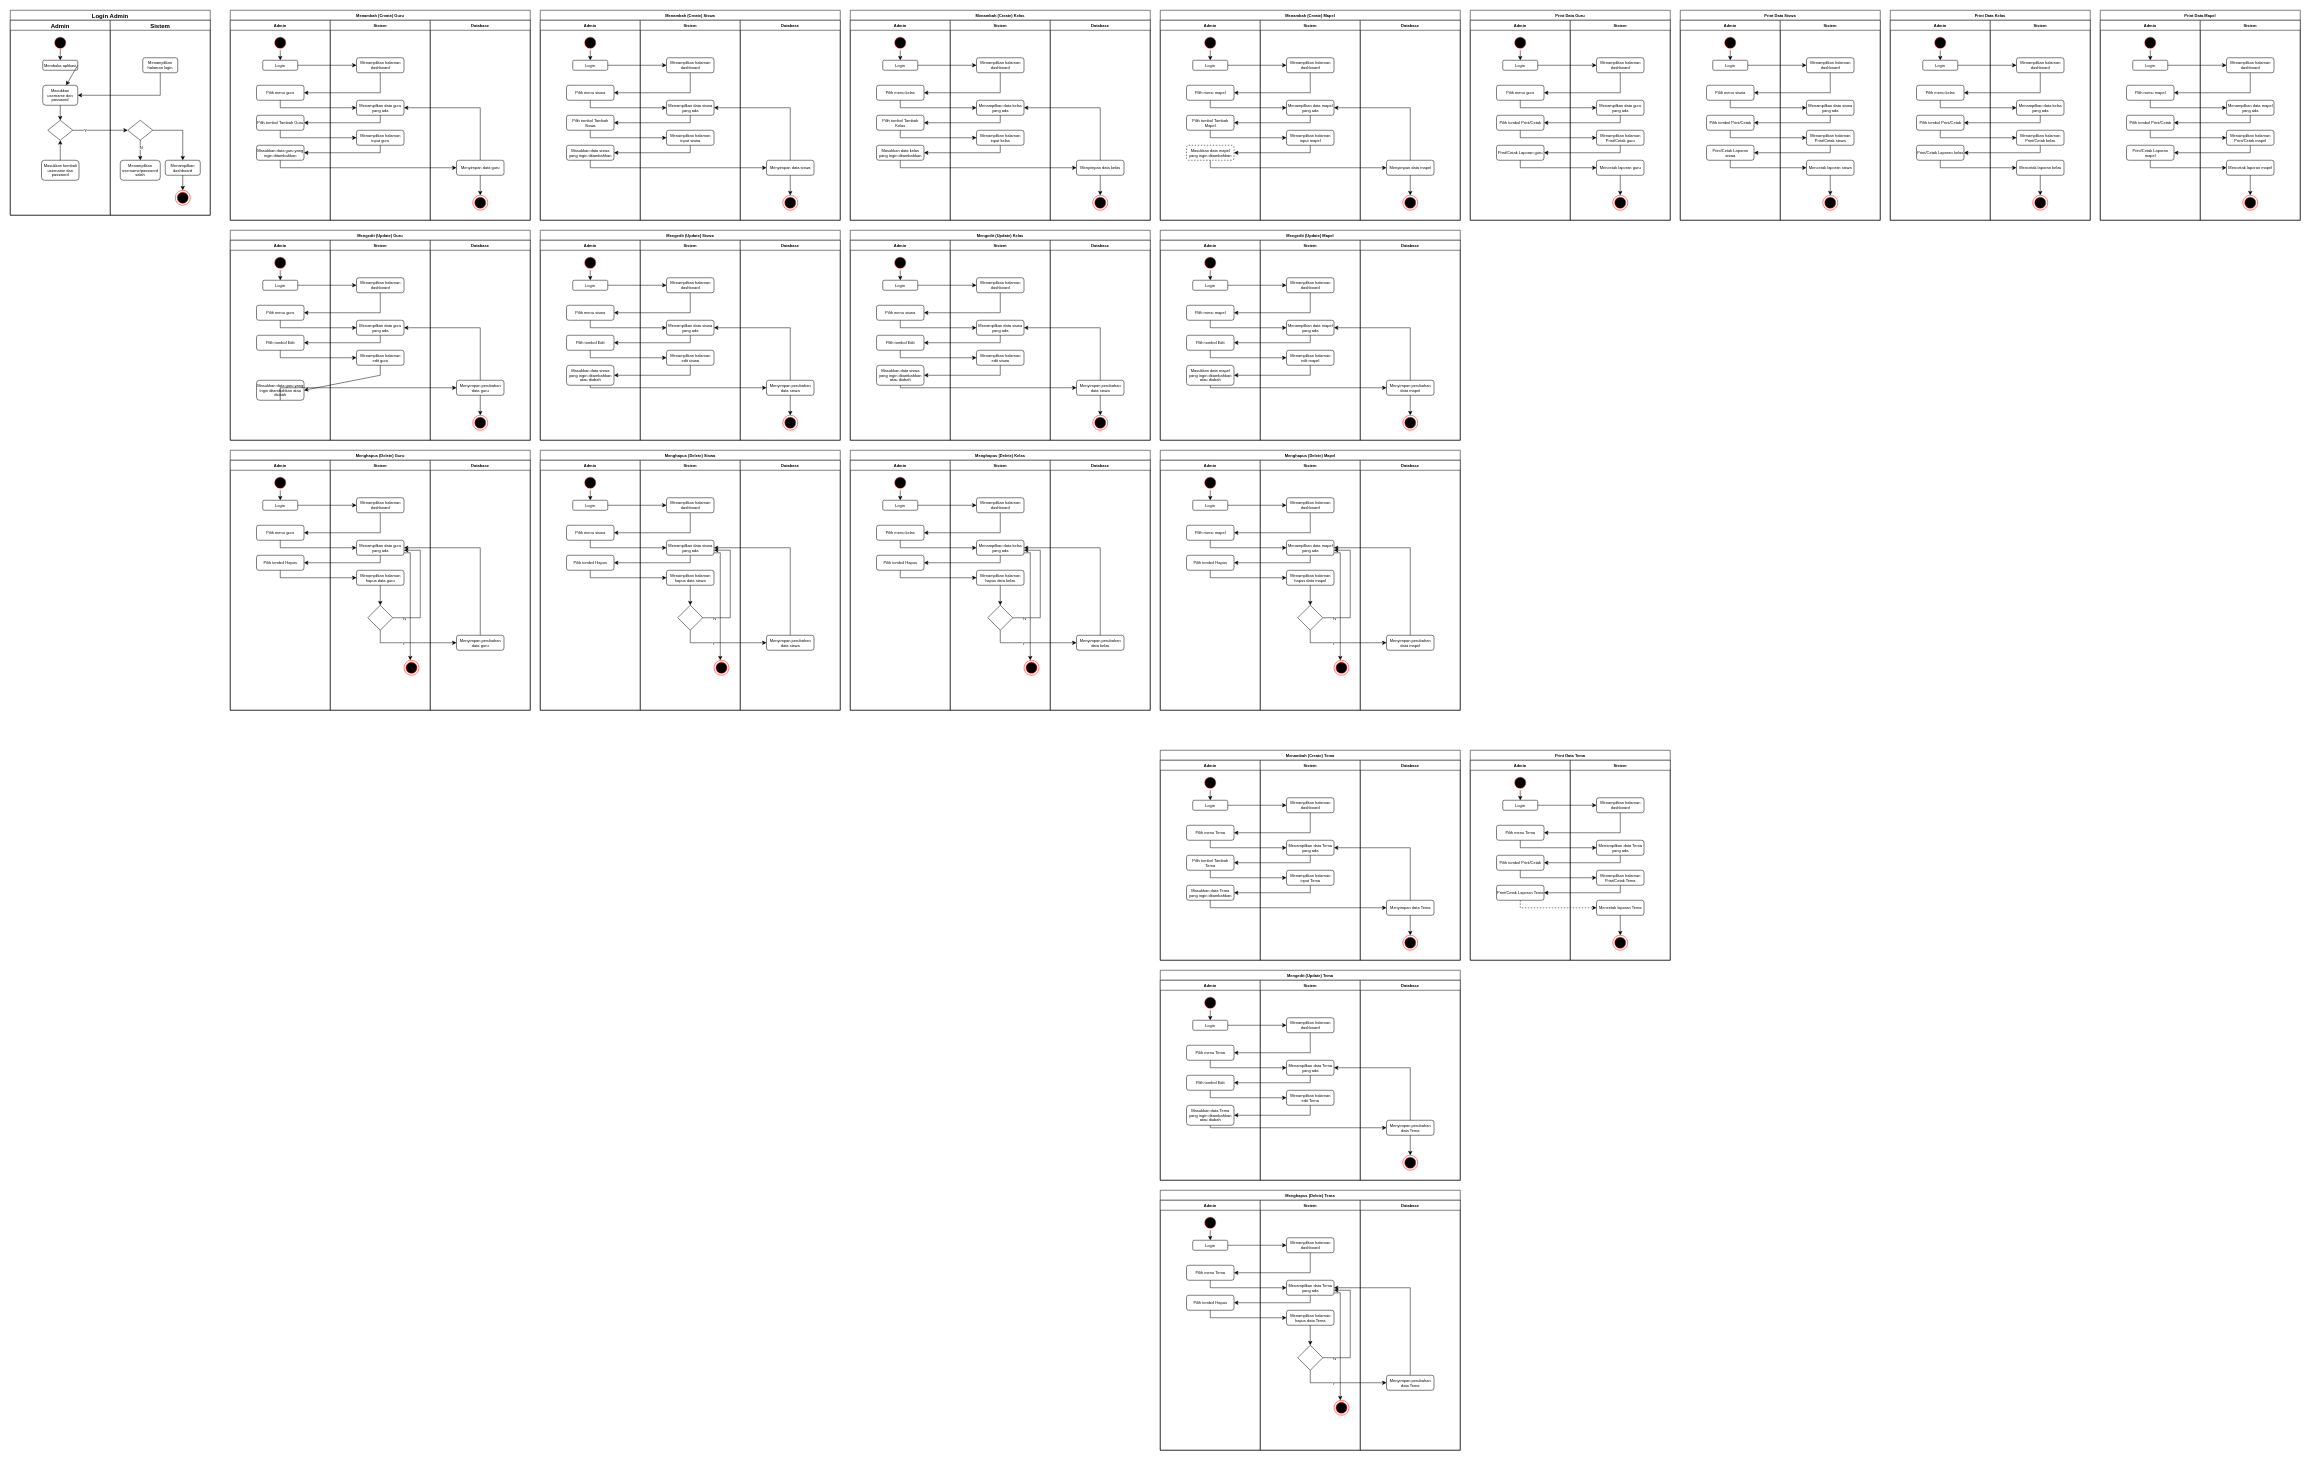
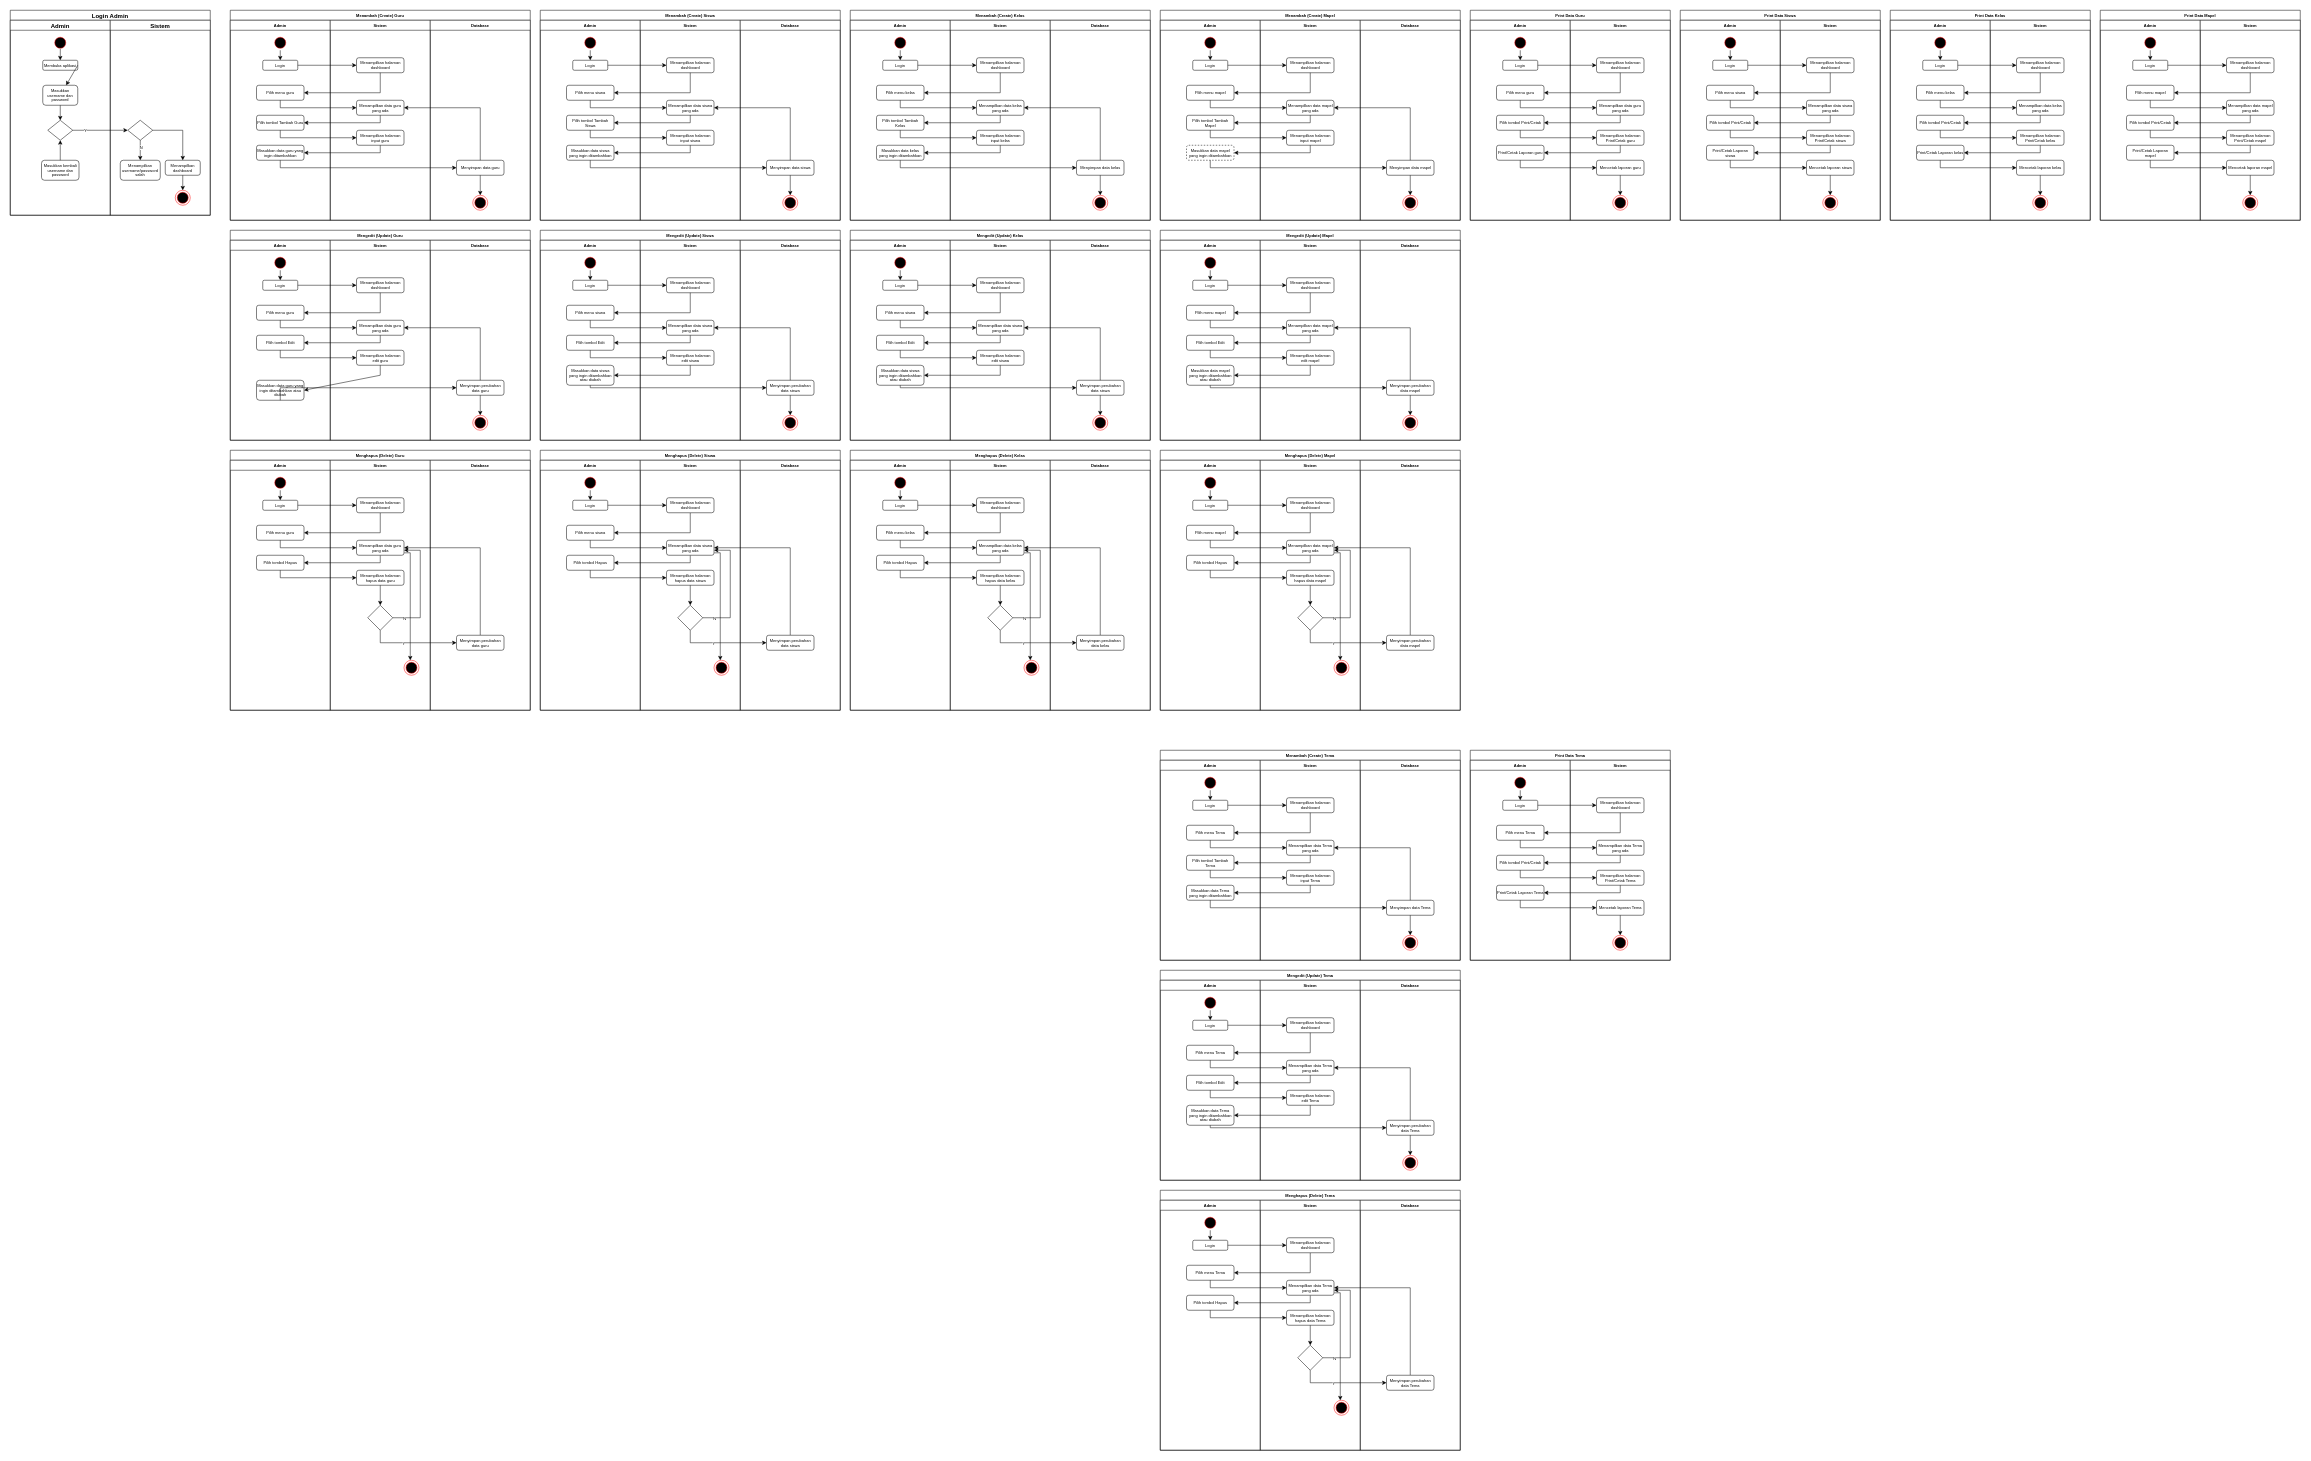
node "Menampilkan halaman login": removed
edge "Menampilkan halaman login" -> "Masukkan username dan password": removed
edge "Print/Cetak Laporan Tema" -> "Mencetak laporan Tema": style dashed -> solid
